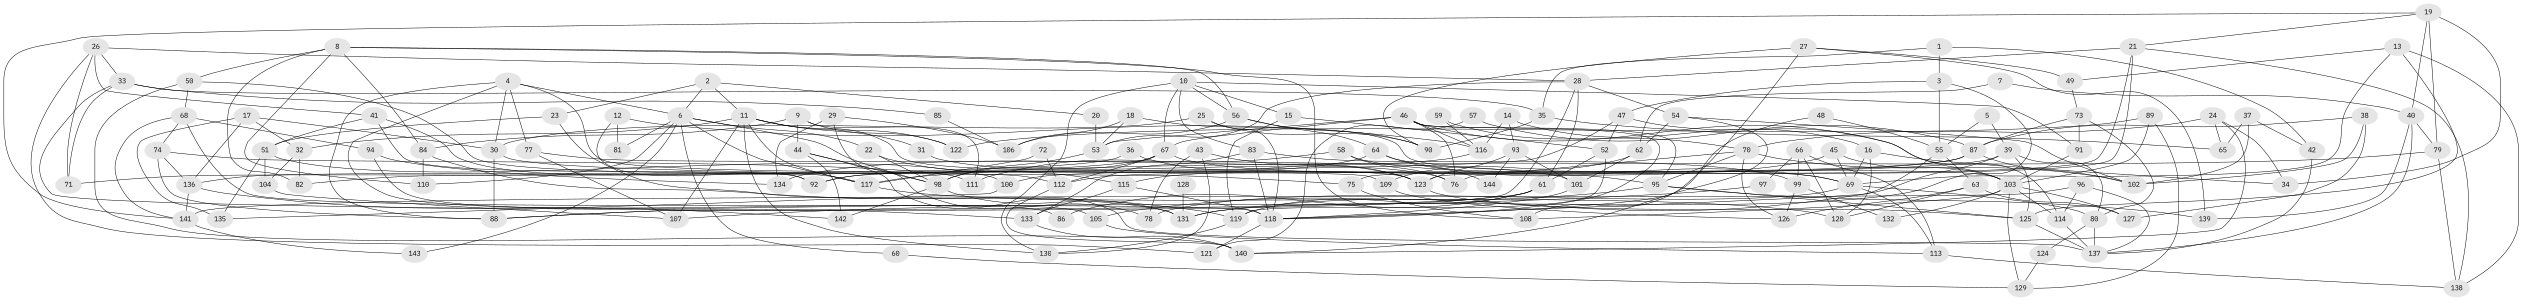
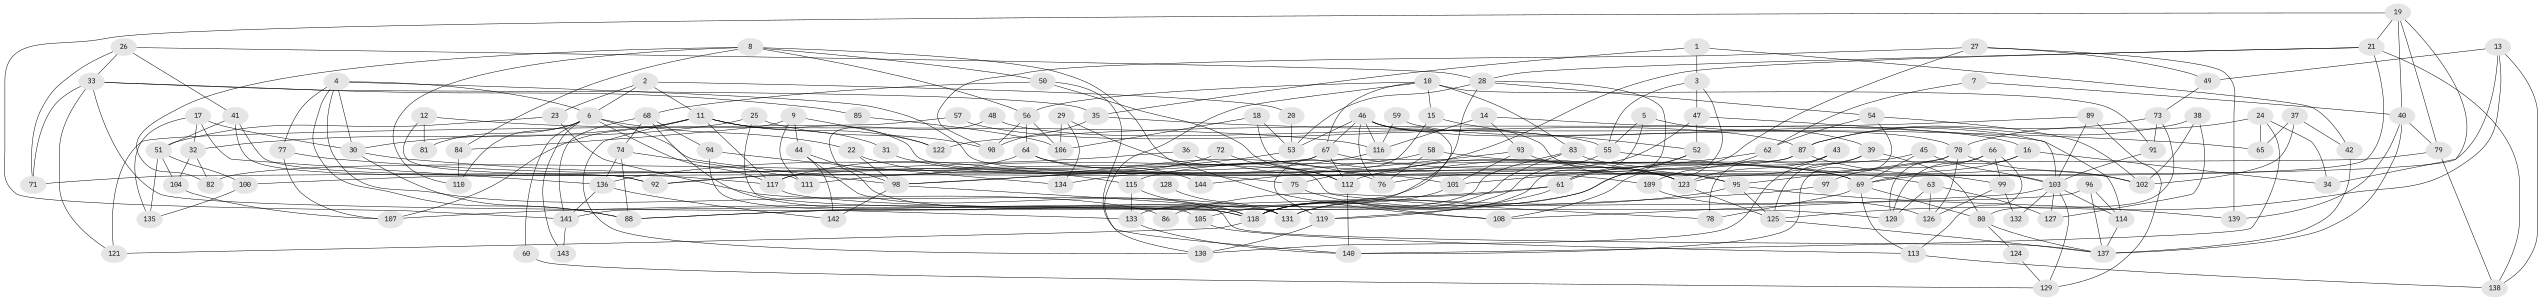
edge "84" -- "119": removed
edge "39" -- "131": now "5" -- "131"
edge "26" -- "121": now "33" -- "121"
